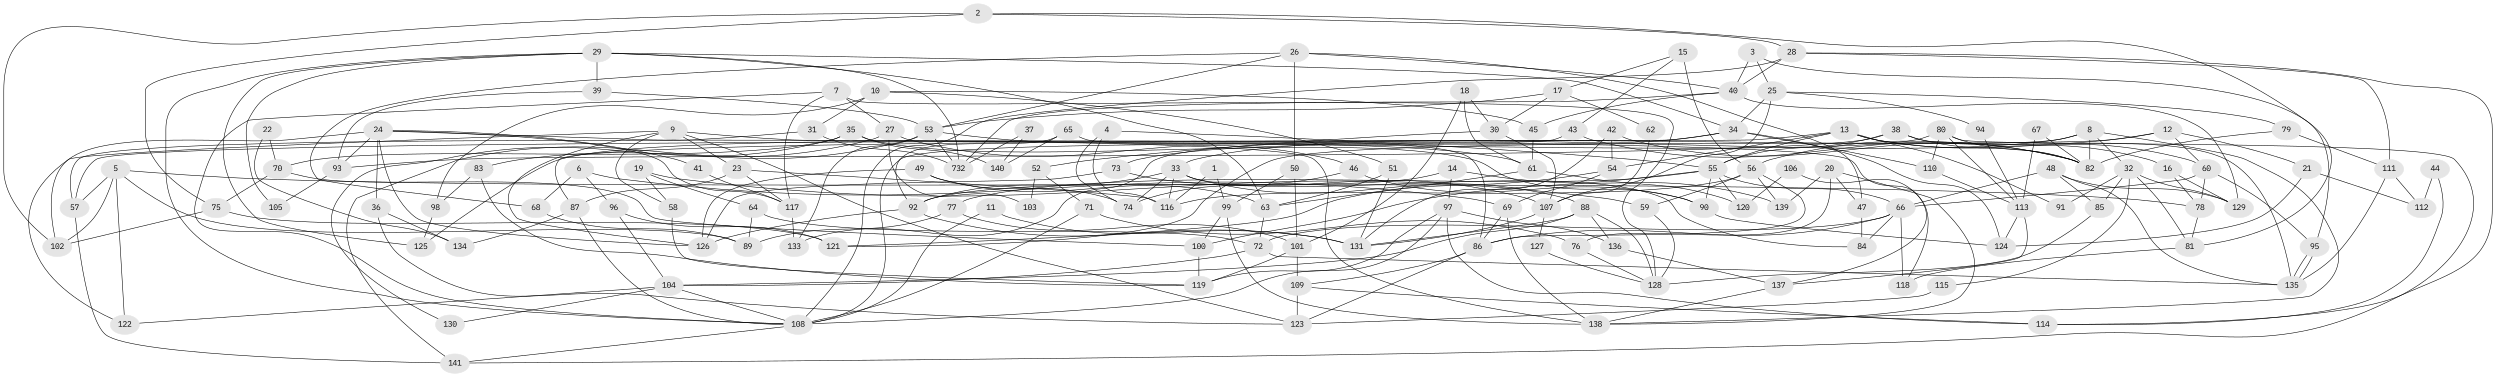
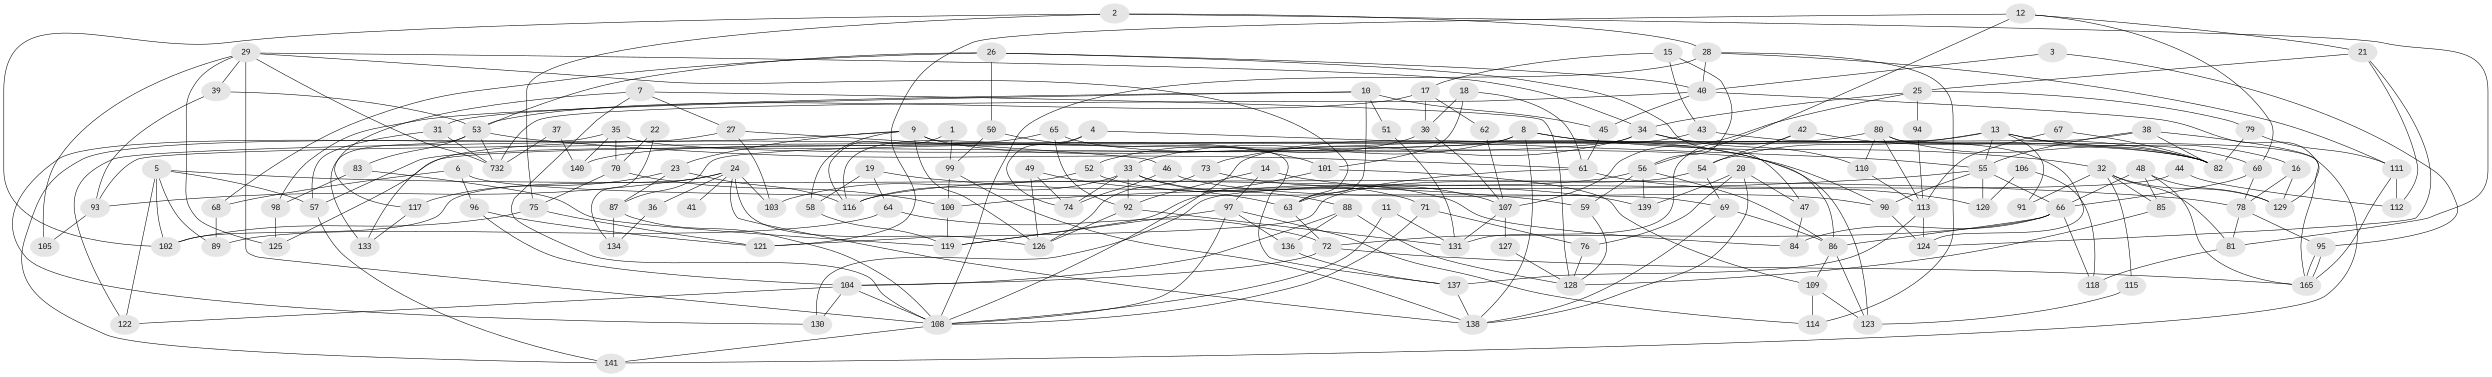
edge "3" -- "25": now "21" -- "25"
edge "24" -- "117": now "24" -- "103"
edge "41" -- "117": removed
edge "51" -- "63": now "10" -- "63"
edge "60" -- "95": now "78" -- "95"
node "77": removed
edge "88" -- "131": removed
node "135": label "135" -> "165"
edge "44" -- "114": now "44" -- "130"
edge "36" -- "123": removed
